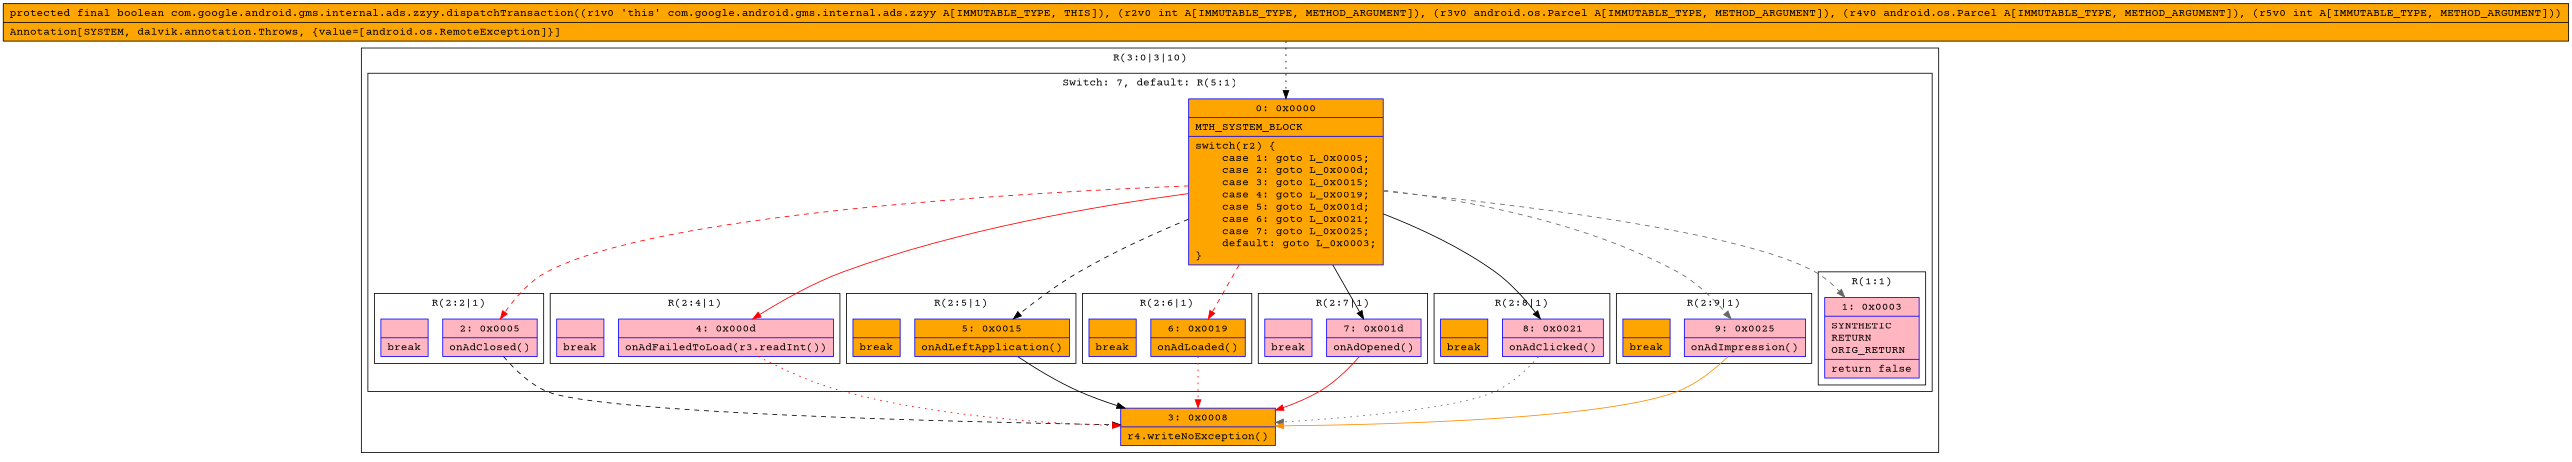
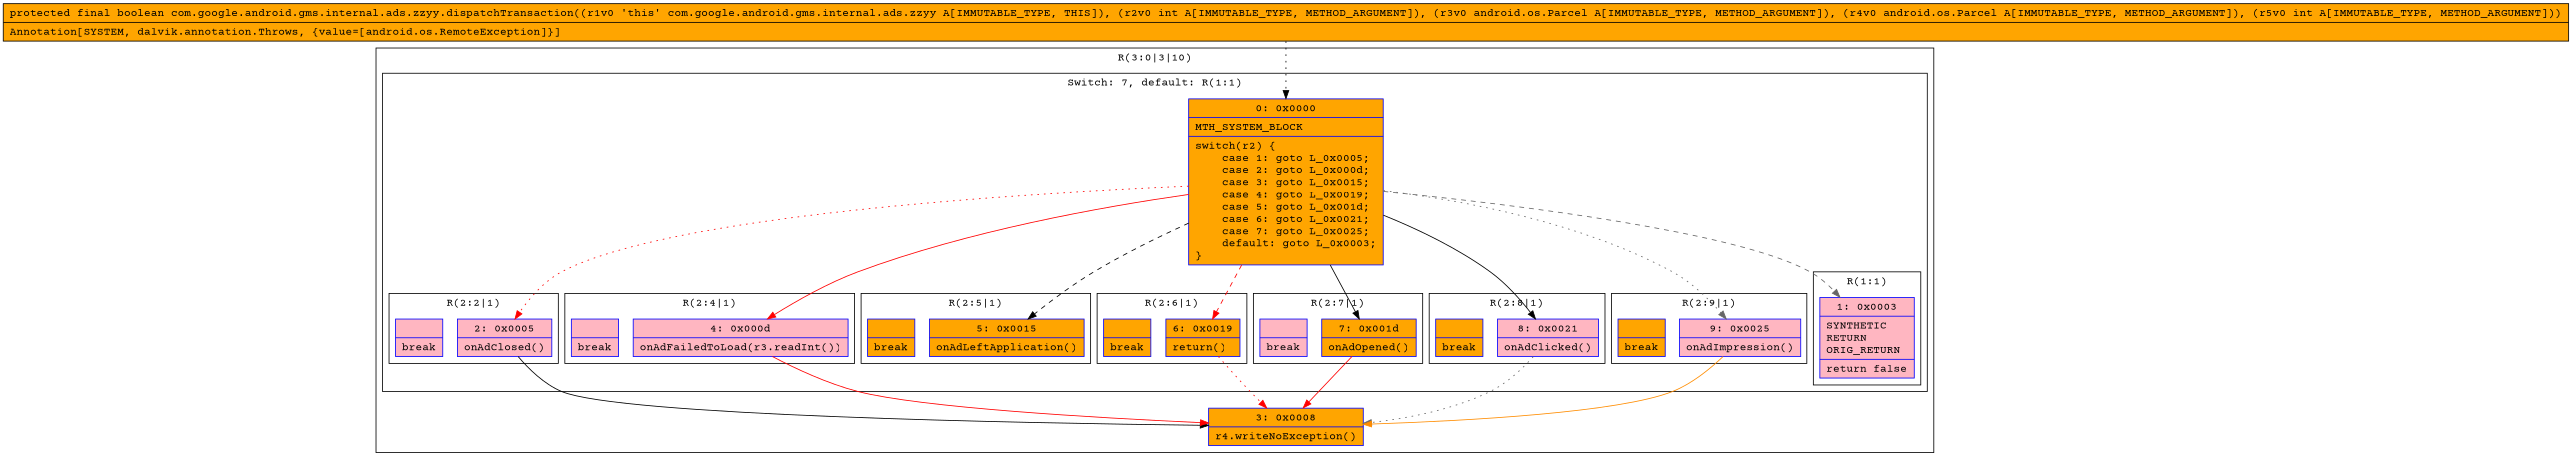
cluster "Switch: 7, default: R(5:1)": label "Switch: 7, default: R(5:1)" -> "Switch: 7, default: R(1:1)"
edge "0: 0x0000" -> "2: 0x0005": style dashed -> dotted
edge "0: 0x0000" -> "9: 0x0025": style dashed -> dotted
node "7: 0x001d": fillcolor lightpink -> orange
node "6: 0x0019": text "onAdLoaded()" -> "return()"
edge "5: 0x0015" -> "3: 0x0008": removed
edge "4: 0x000d" -> "3: 0x0008": style dotted -> solid
edge "2: 0x0005" -> "3: 0x0008": style dashed -> solid
